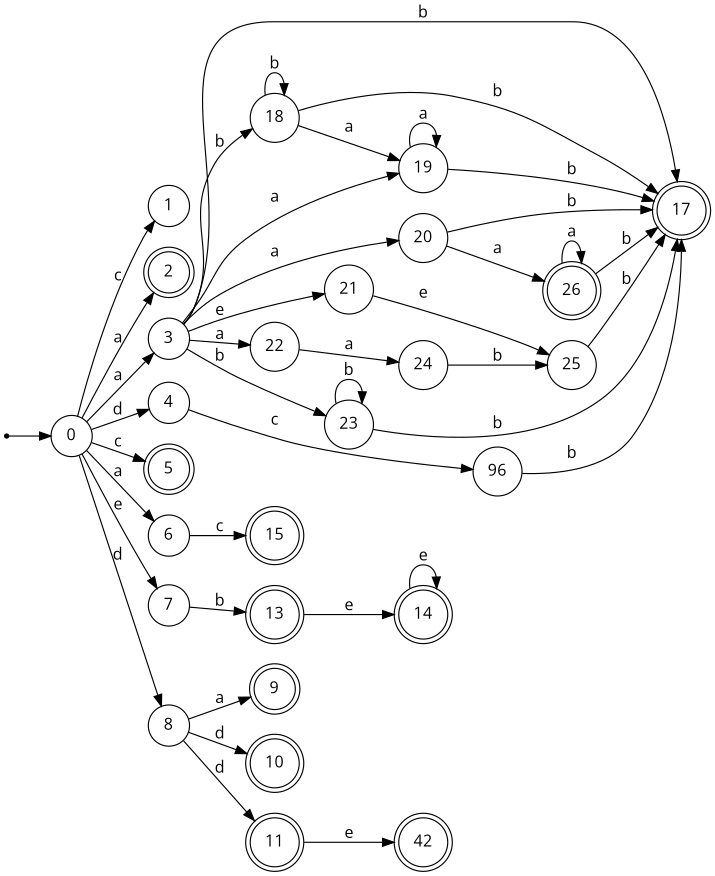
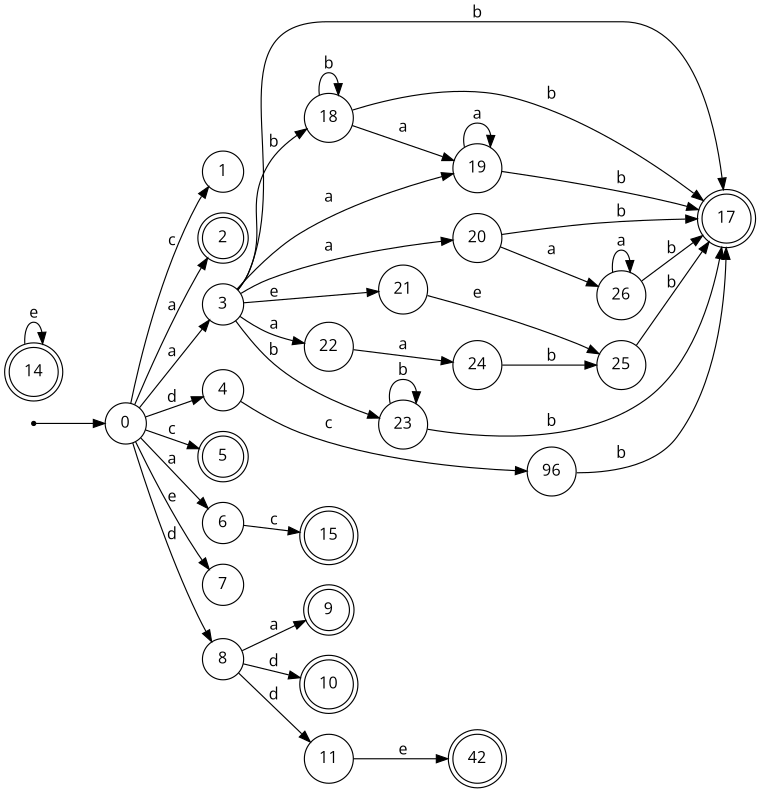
node "26": shape doublecircle -> circle
node "13": removed
node "11": shape doublecircle -> circle
